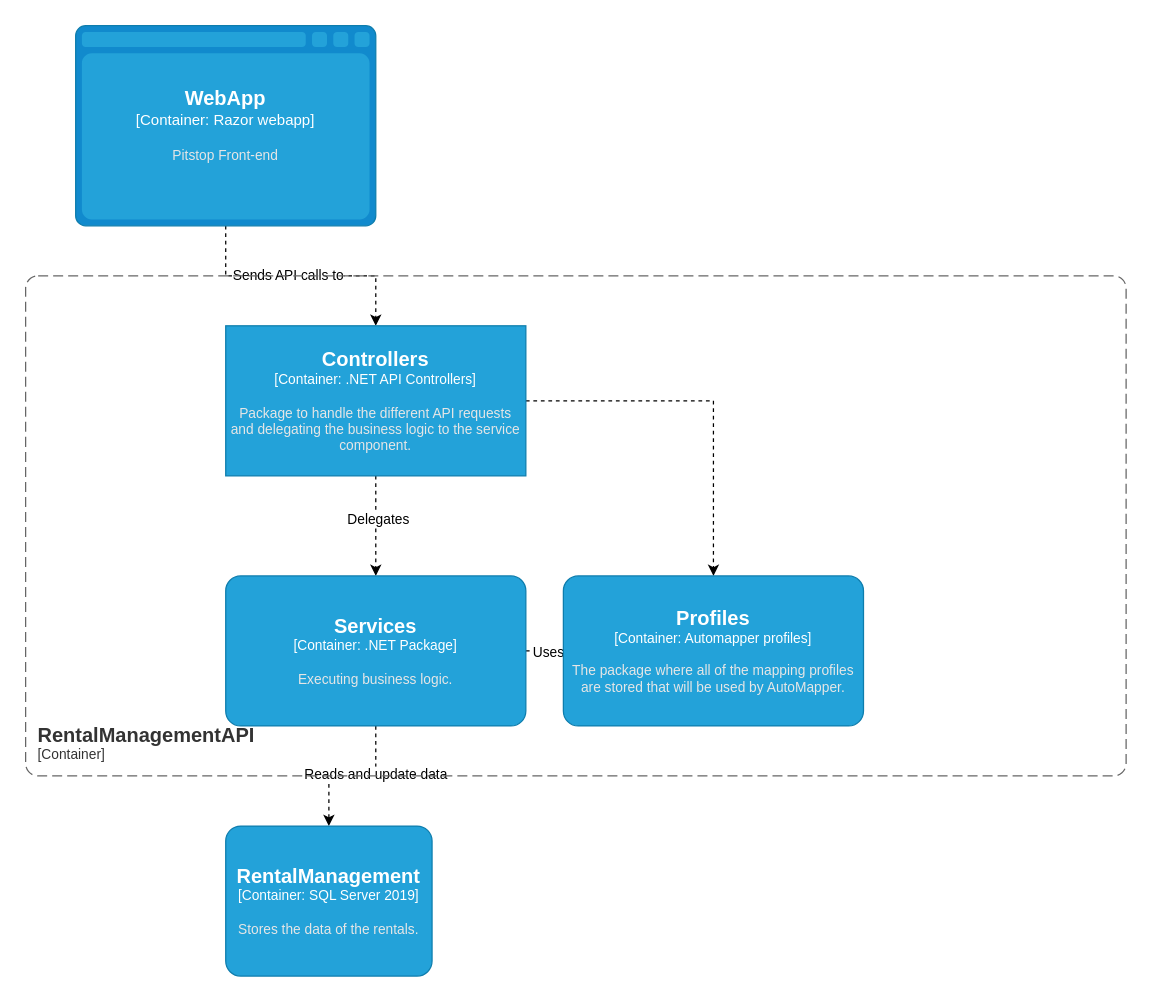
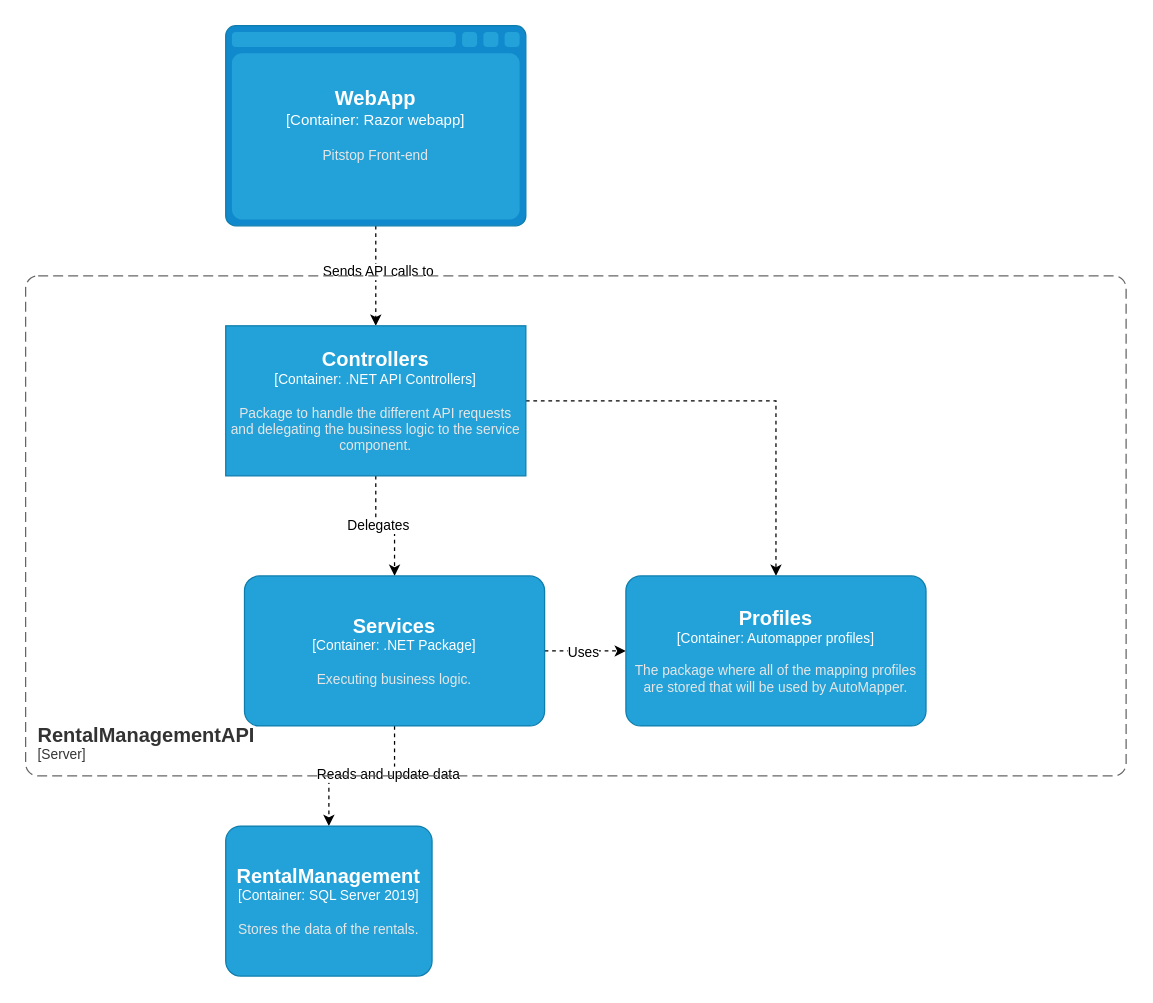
node "WebApp [Container: Razor webapp] Pitstop Front-end": moved (226, 126) -> (376, 126)
node "Services [Container: .NET Package] Executing business logic.": moved (376, 651) -> (394, 651)
node "Profiles [Container: Automapper profiles] The package where all of the mapping profiles are stored that will be used by AutoMapper.": moved (713, 651) -> (776, 651)
node "RentalManagementAPI [Container]": label "RentalManagementAPI [Container]" -> "RentalManagementAPI [Server]"
